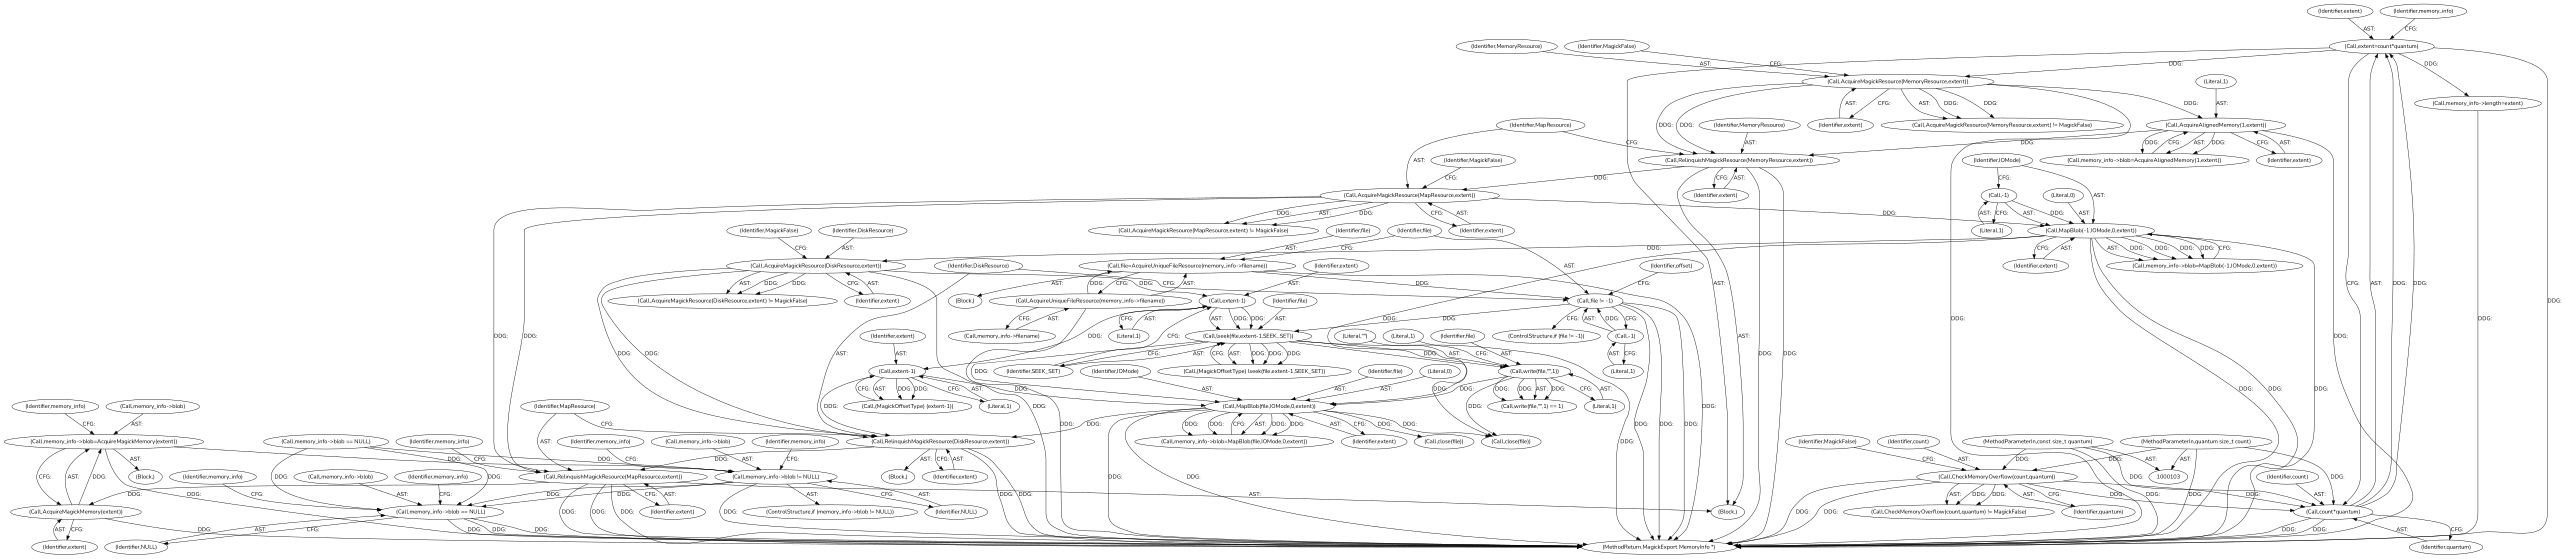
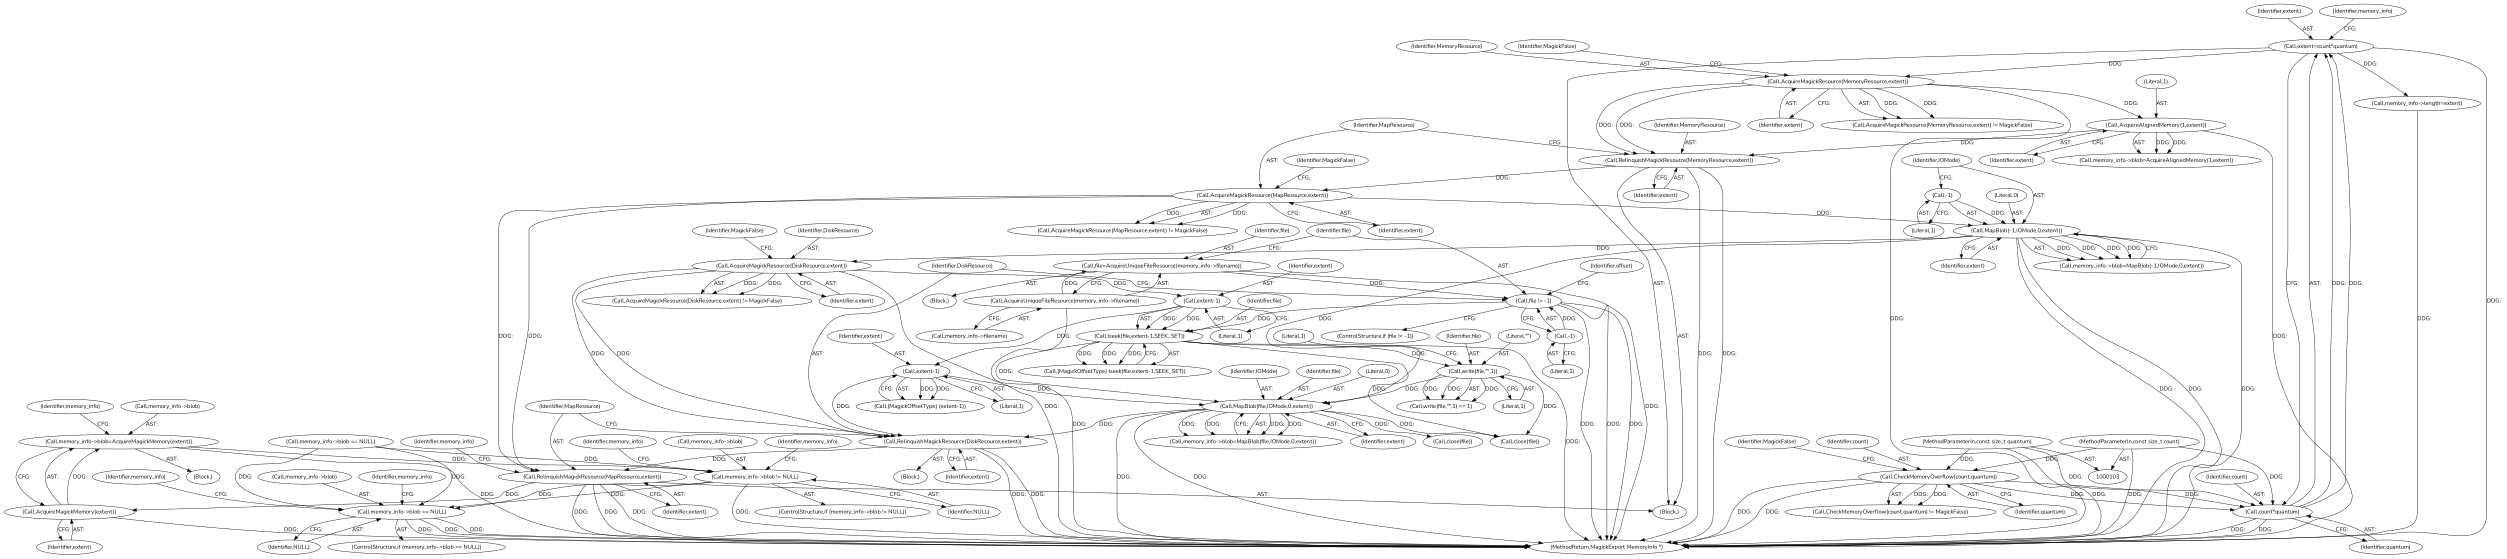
edge "(Call,memory_info->blob=AcquireAlignedMemory(1,extent))" -> "(Call,AcquireAlignedMemory(1,extent))": removed, label "CFG:"
node "(Identifier,SEEK_SET)": removed
node "(MethodParameterIn,quantum size_t count)": label "(MethodParameterIn,quantum size_t count)" -> "(MethodParameterIn,const size_t count)"
node "(ControlStructure,if (memory_info->blob == NULL))": added
